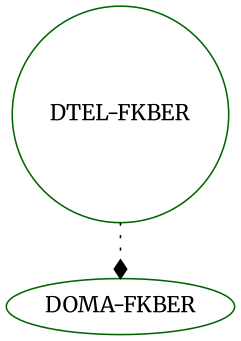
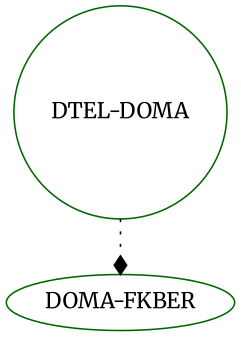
node "DTEL-FKBER": label "DTEL-FKBER" -> "DTEL-DOMA"
